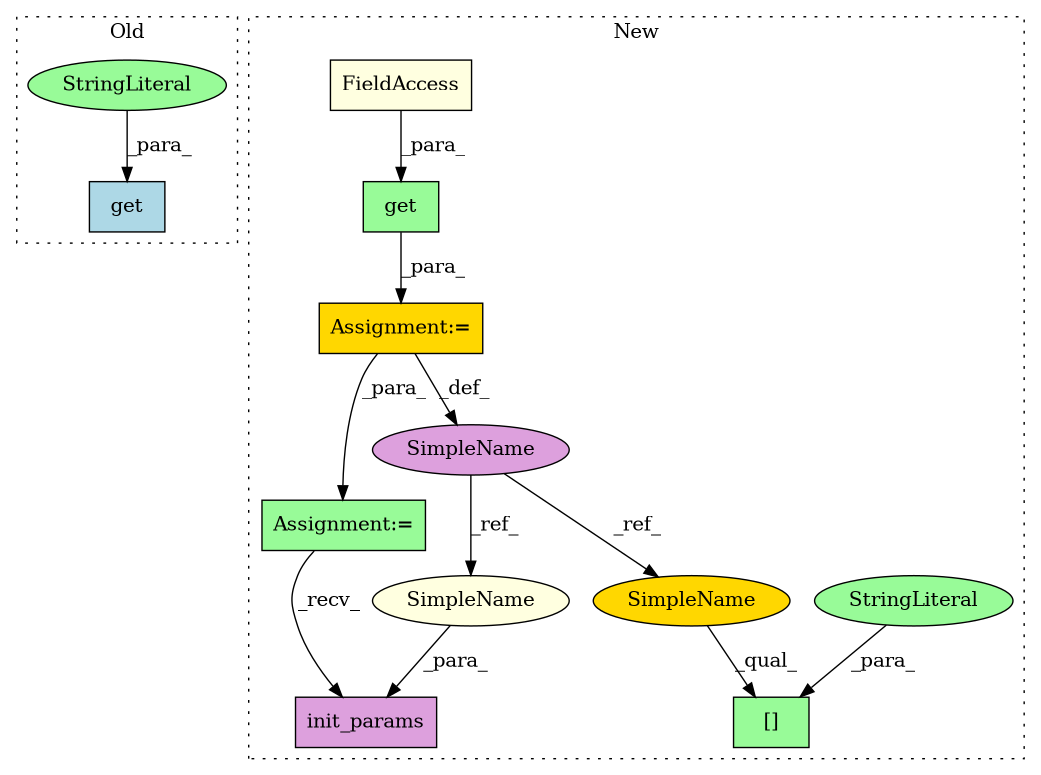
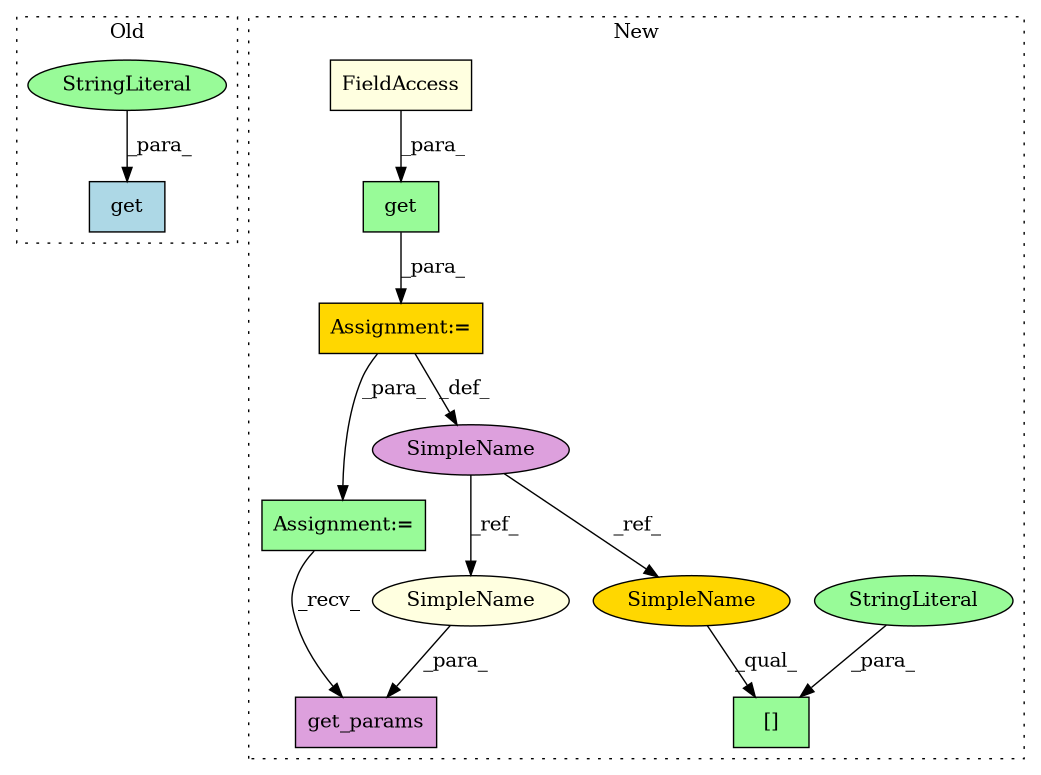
node "init_params": label "init_params" -> "get_params"
